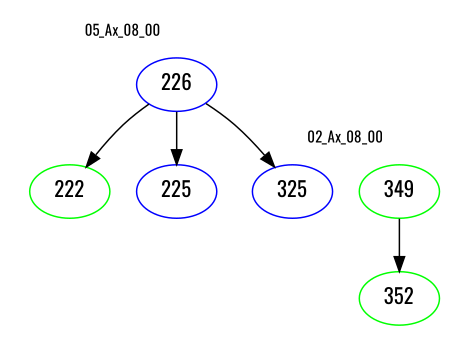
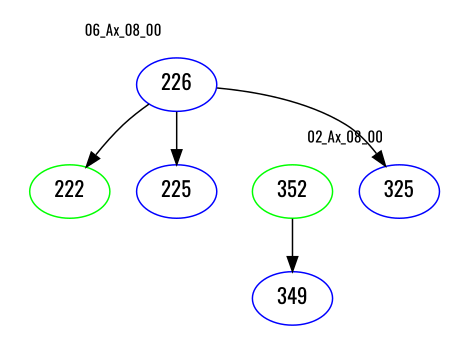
cluster "05_Ax_08_00": label "05_Ax_08_00" -> "06_Ax_08_00"
node "349": color green -> blue
edge "349" -> "352": reversed
